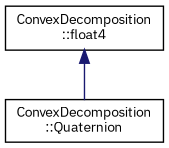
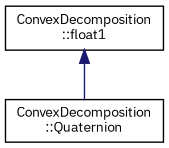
node "ConvexDecomposition ::float4": label "ConvexDecomposition ::float4" -> "ConvexDecomposition ::float1"
